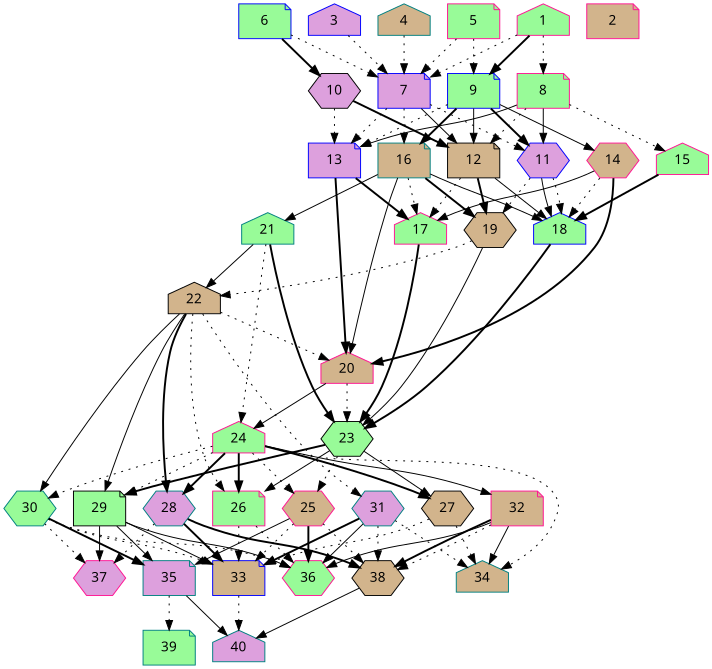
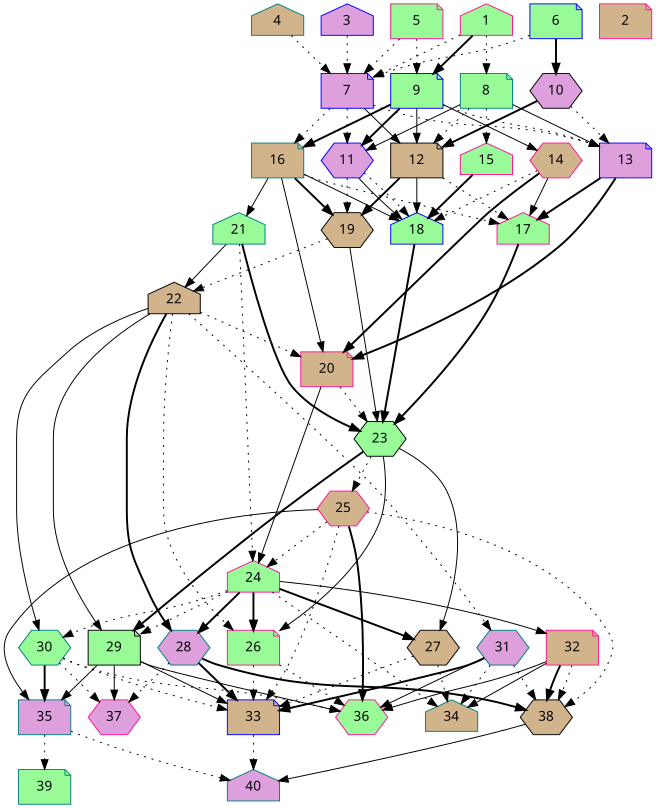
node "8": color deeppink -> teal
node "20": shape house -> note
edge "24" -> "25": reversed
edge "35" -> "40": style solid -> dotted
